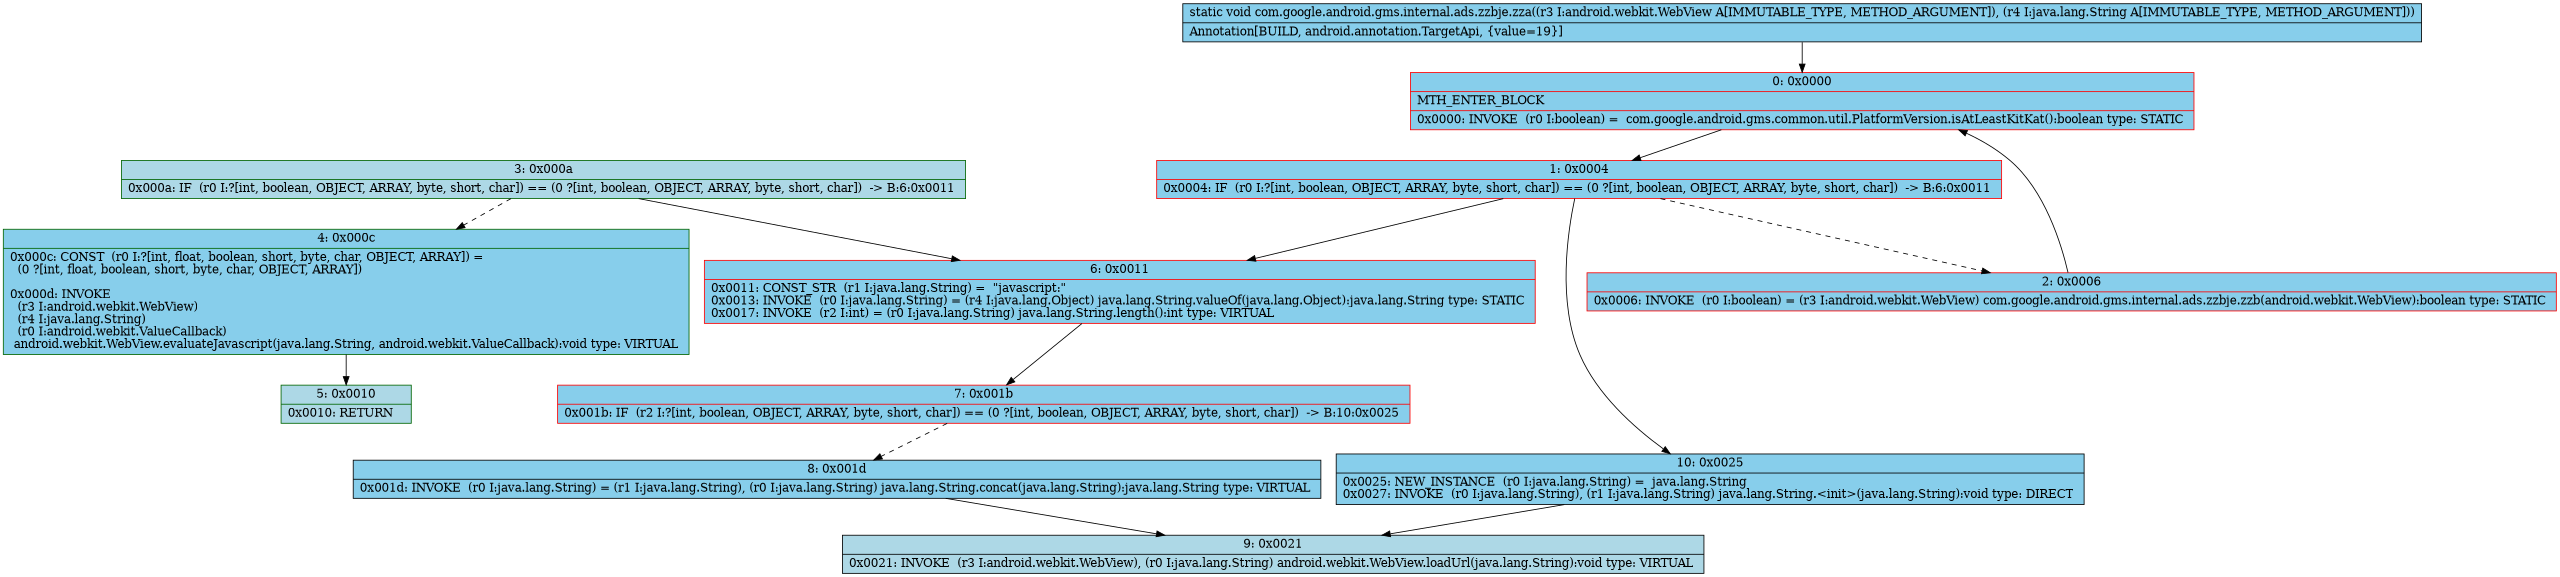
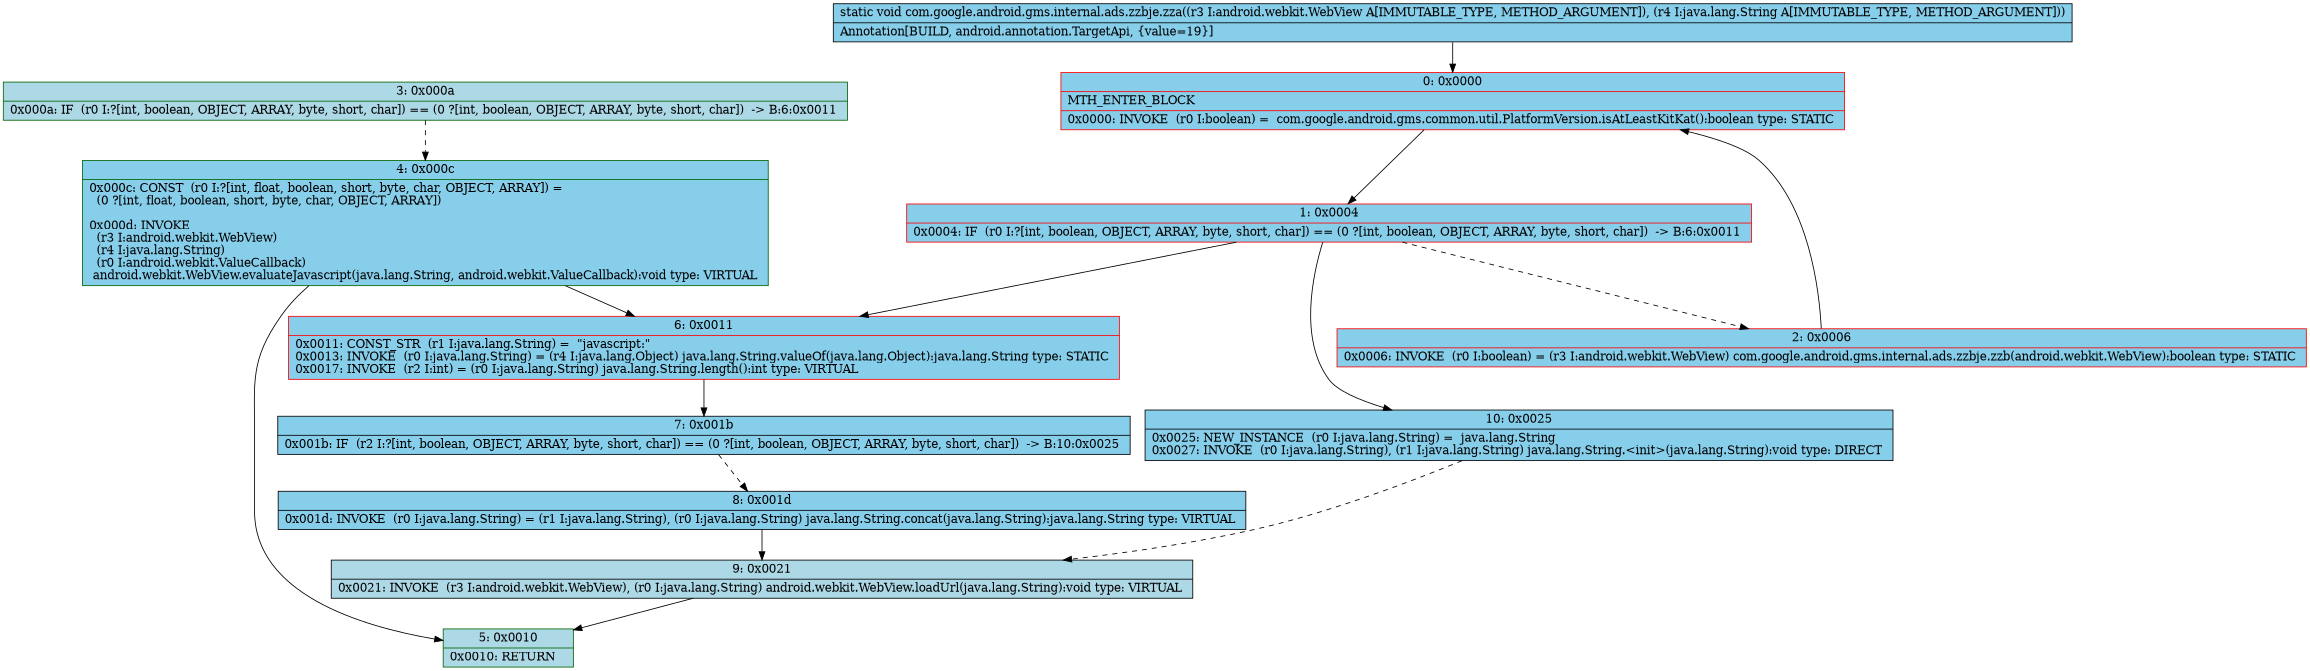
edge "3: 0x000a" -> "6: 0x0011": now "4: 0x000c" -> "6: 0x0011"
node "7: 0x001b": color red -> black
edge "10: 0x0025" -> "9: 0x0021": style solid -> dashed
edge "9: 0x0021" -> "5: 0x0010": added
